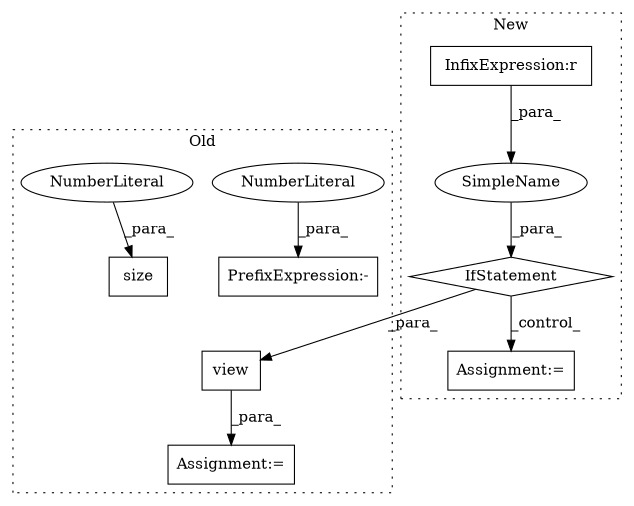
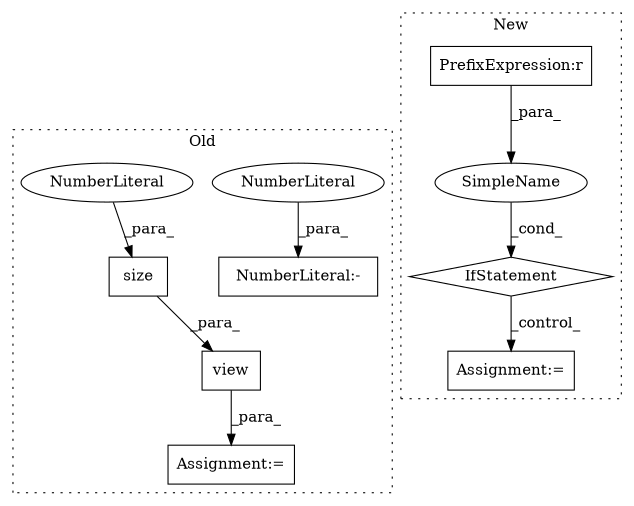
node "InfixExpression:r": label "InfixExpression:r" -> "PrefixExpression:r"
edge "SimpleName" -> "IfStatement": label "_para_" -> "_cond_"
node "PrefixExpression:-": label "PrefixExpression:-" -> "NumberLiteral:-"
edge "IfStatement" -> "view": now "size" -> "view"
